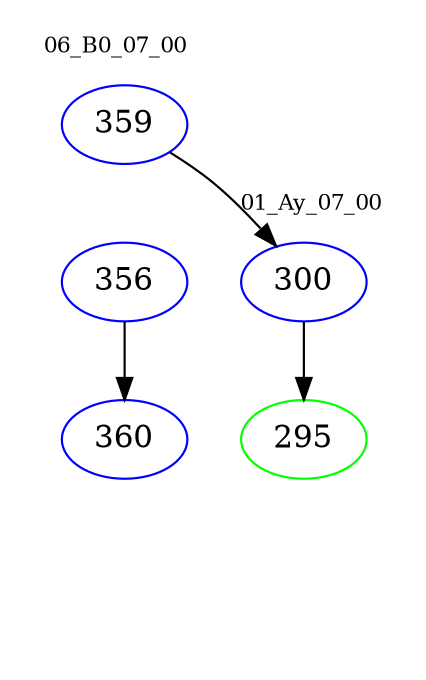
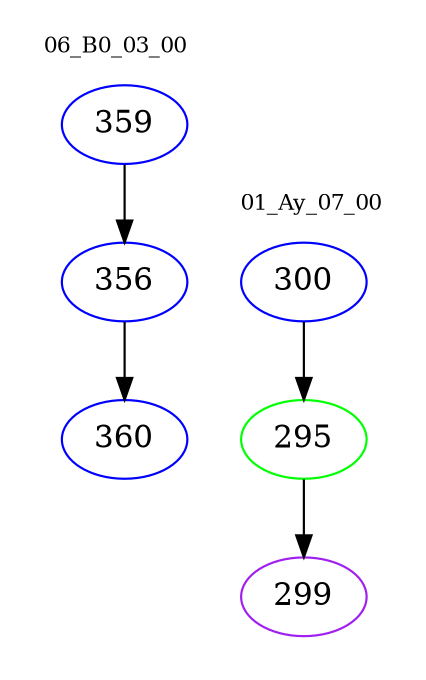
cluster "06_B0_07_00": label "06_B0_07_00" -> "06_B0_03_00"
edge "359" -> "300": now "359" -> "356"
node "299": added
